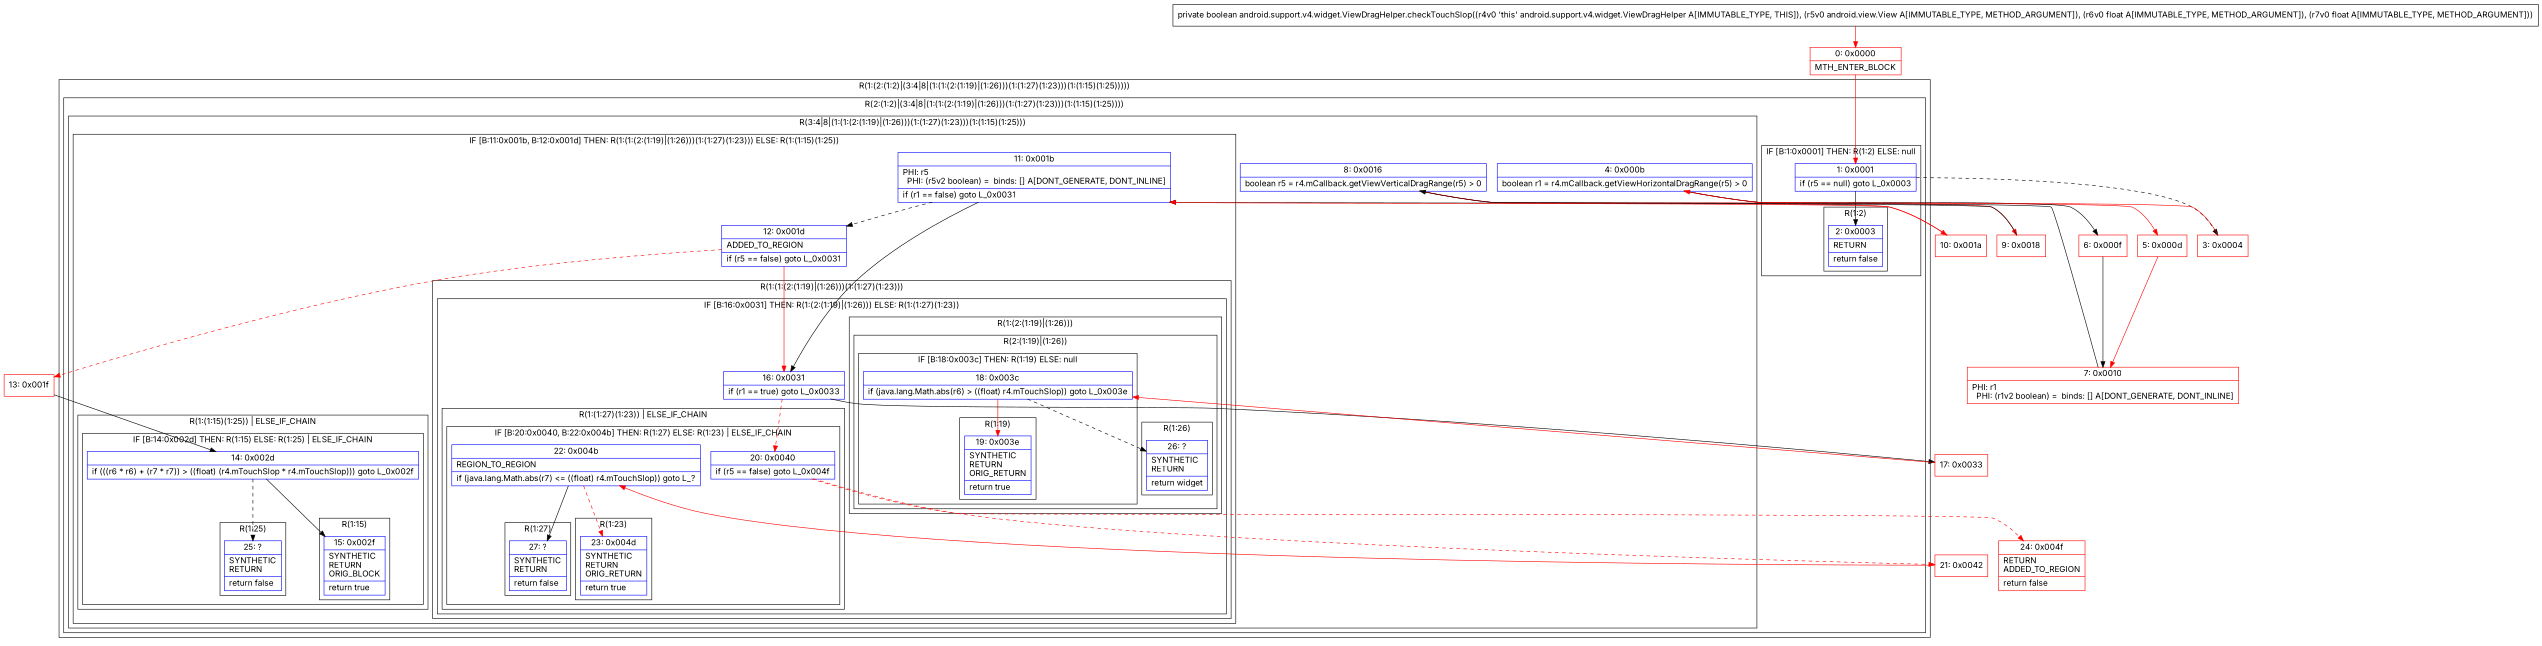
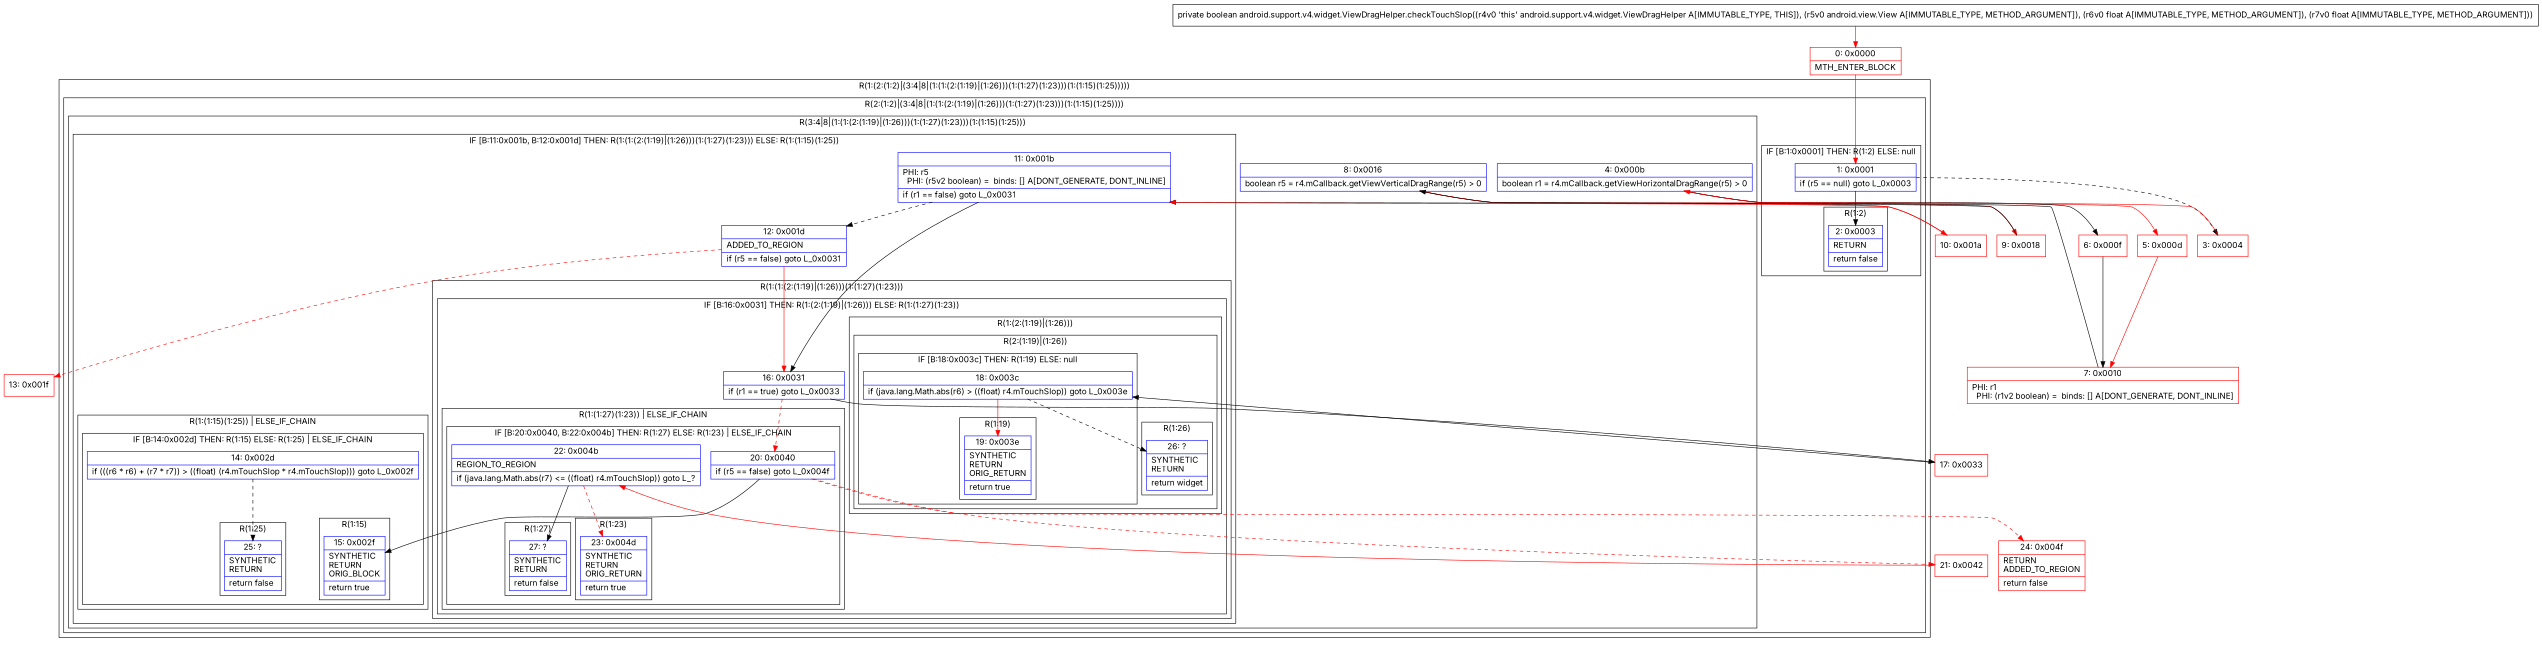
edge "13: 0x001f" -> "14: 0x002d": removed
edge "17: 0x0033" -> "18: 0x003c": color red -> black
edge "14: 0x002d" -> "15: 0x002f": now "20: 0x0040" -> "15: 0x002f"
